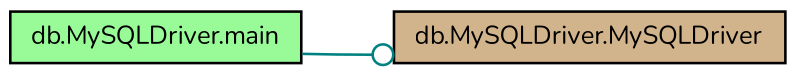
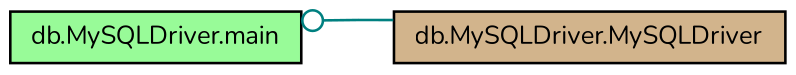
edge "db.MySQLDriver.main" -> "db.MySQLDriver.MySQLDriver": reversed
